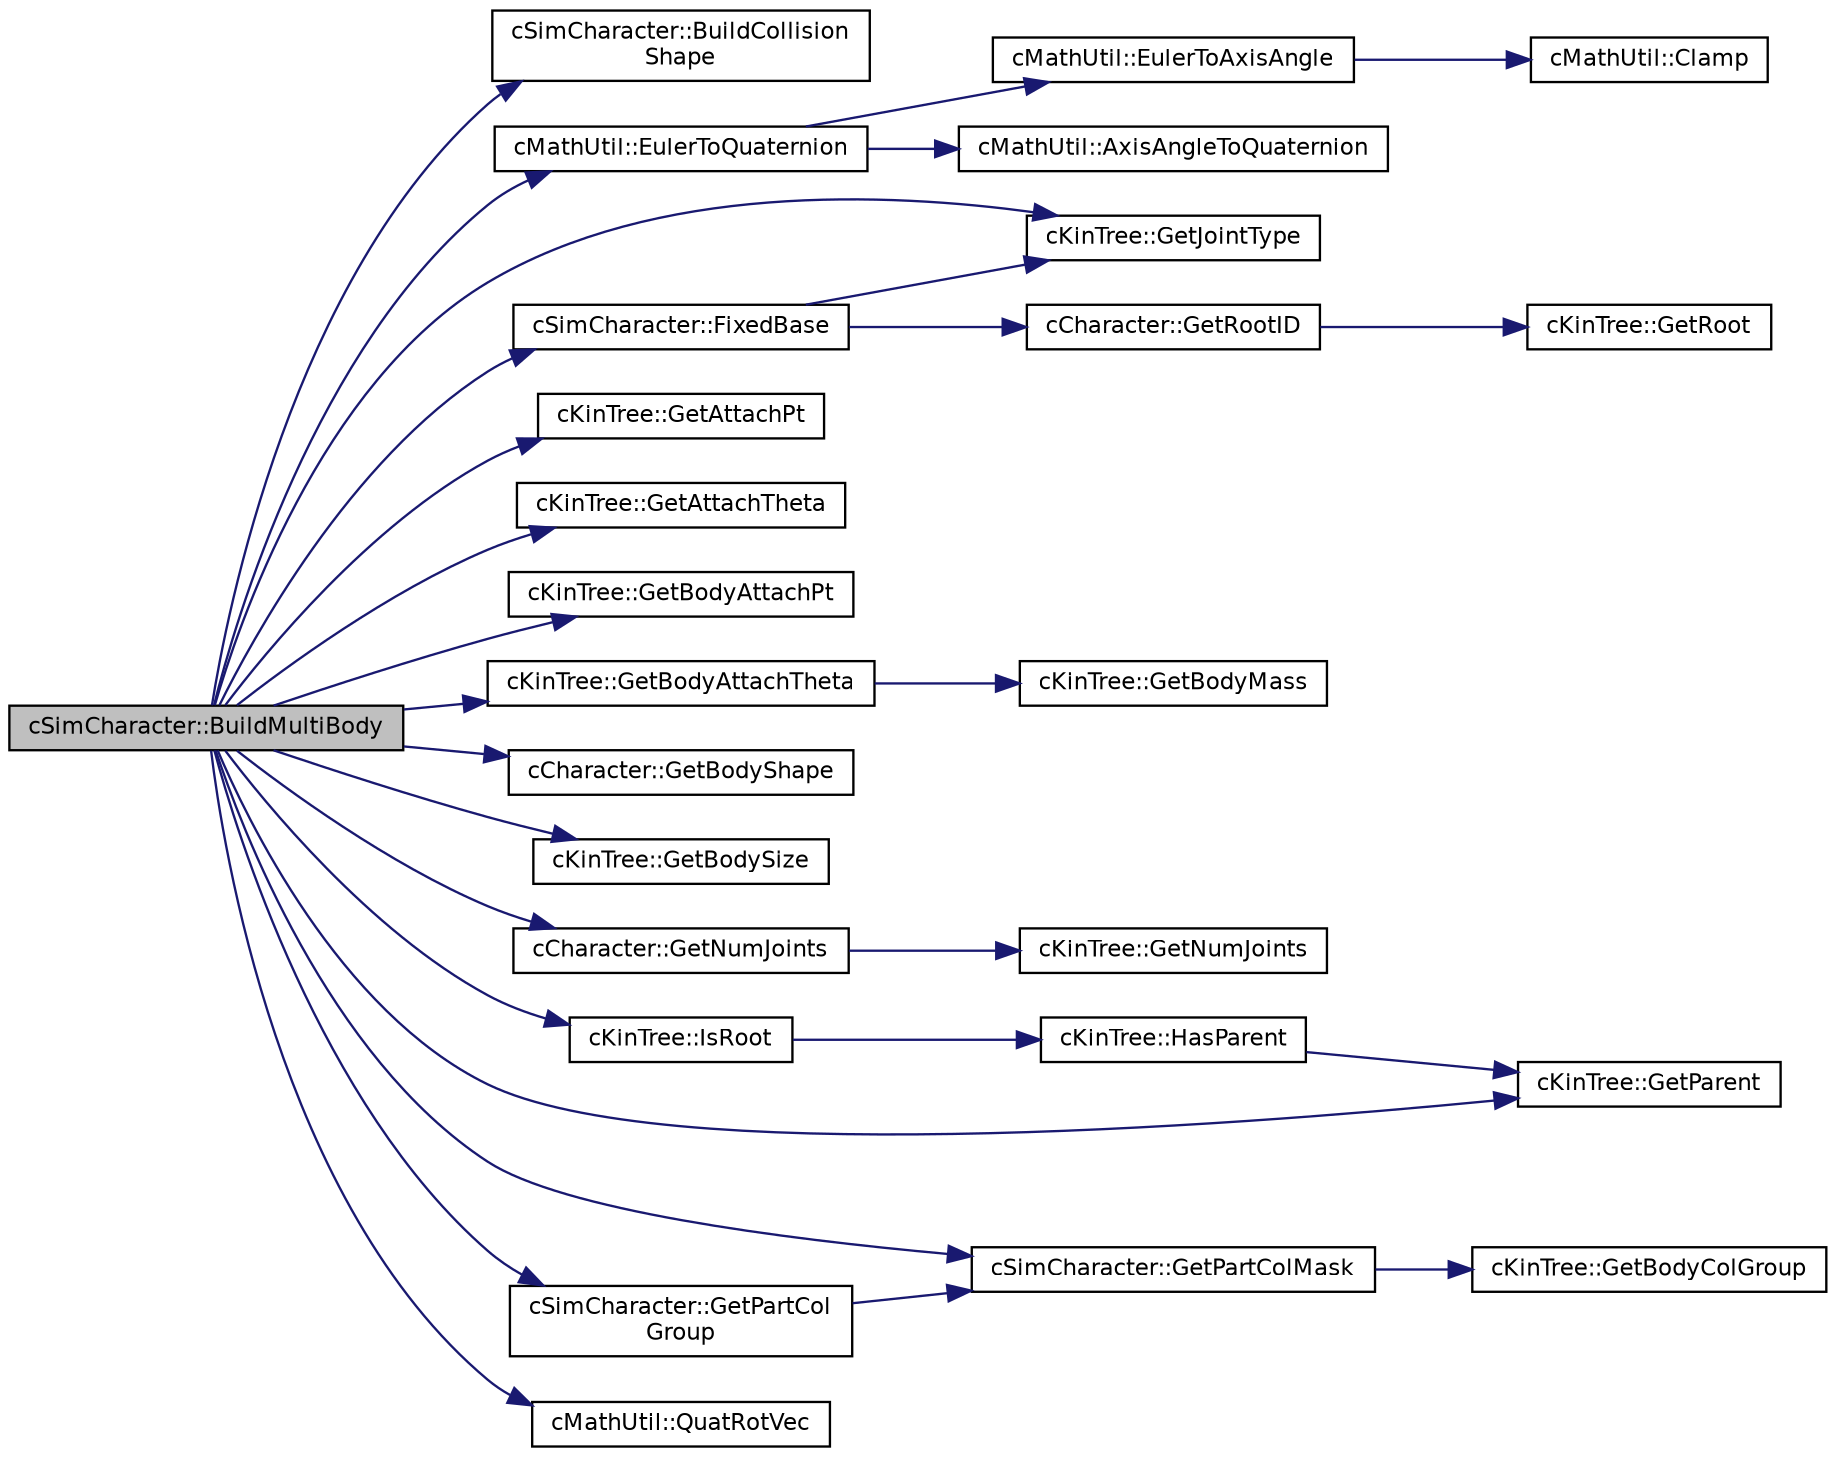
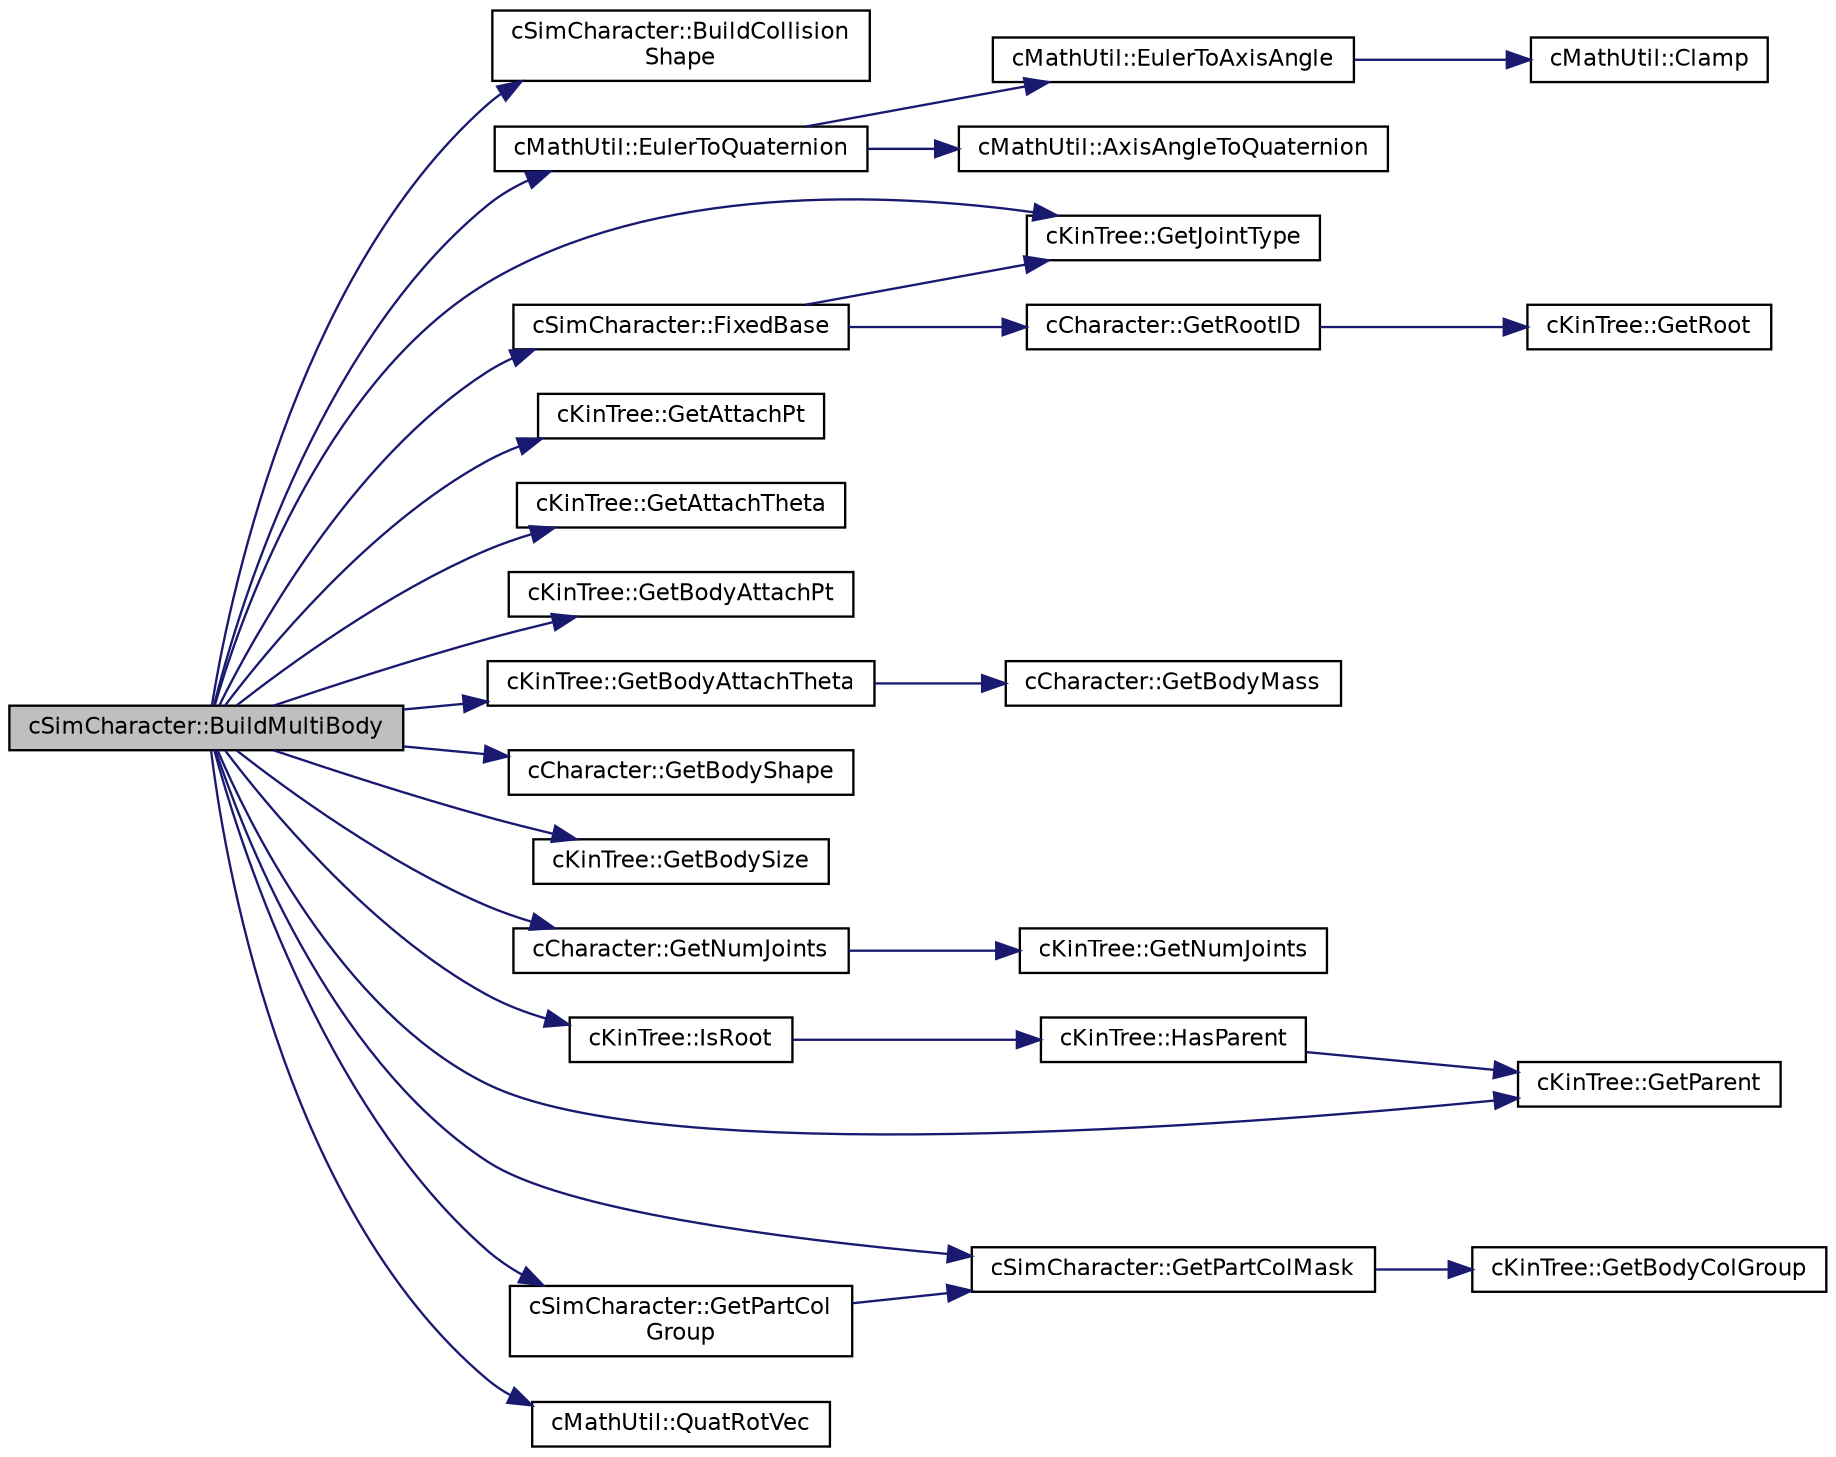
node "cKinTree::GetBodyMass": label "cKinTree::GetBodyMass" -> "cCharacter::GetBodyMass"
